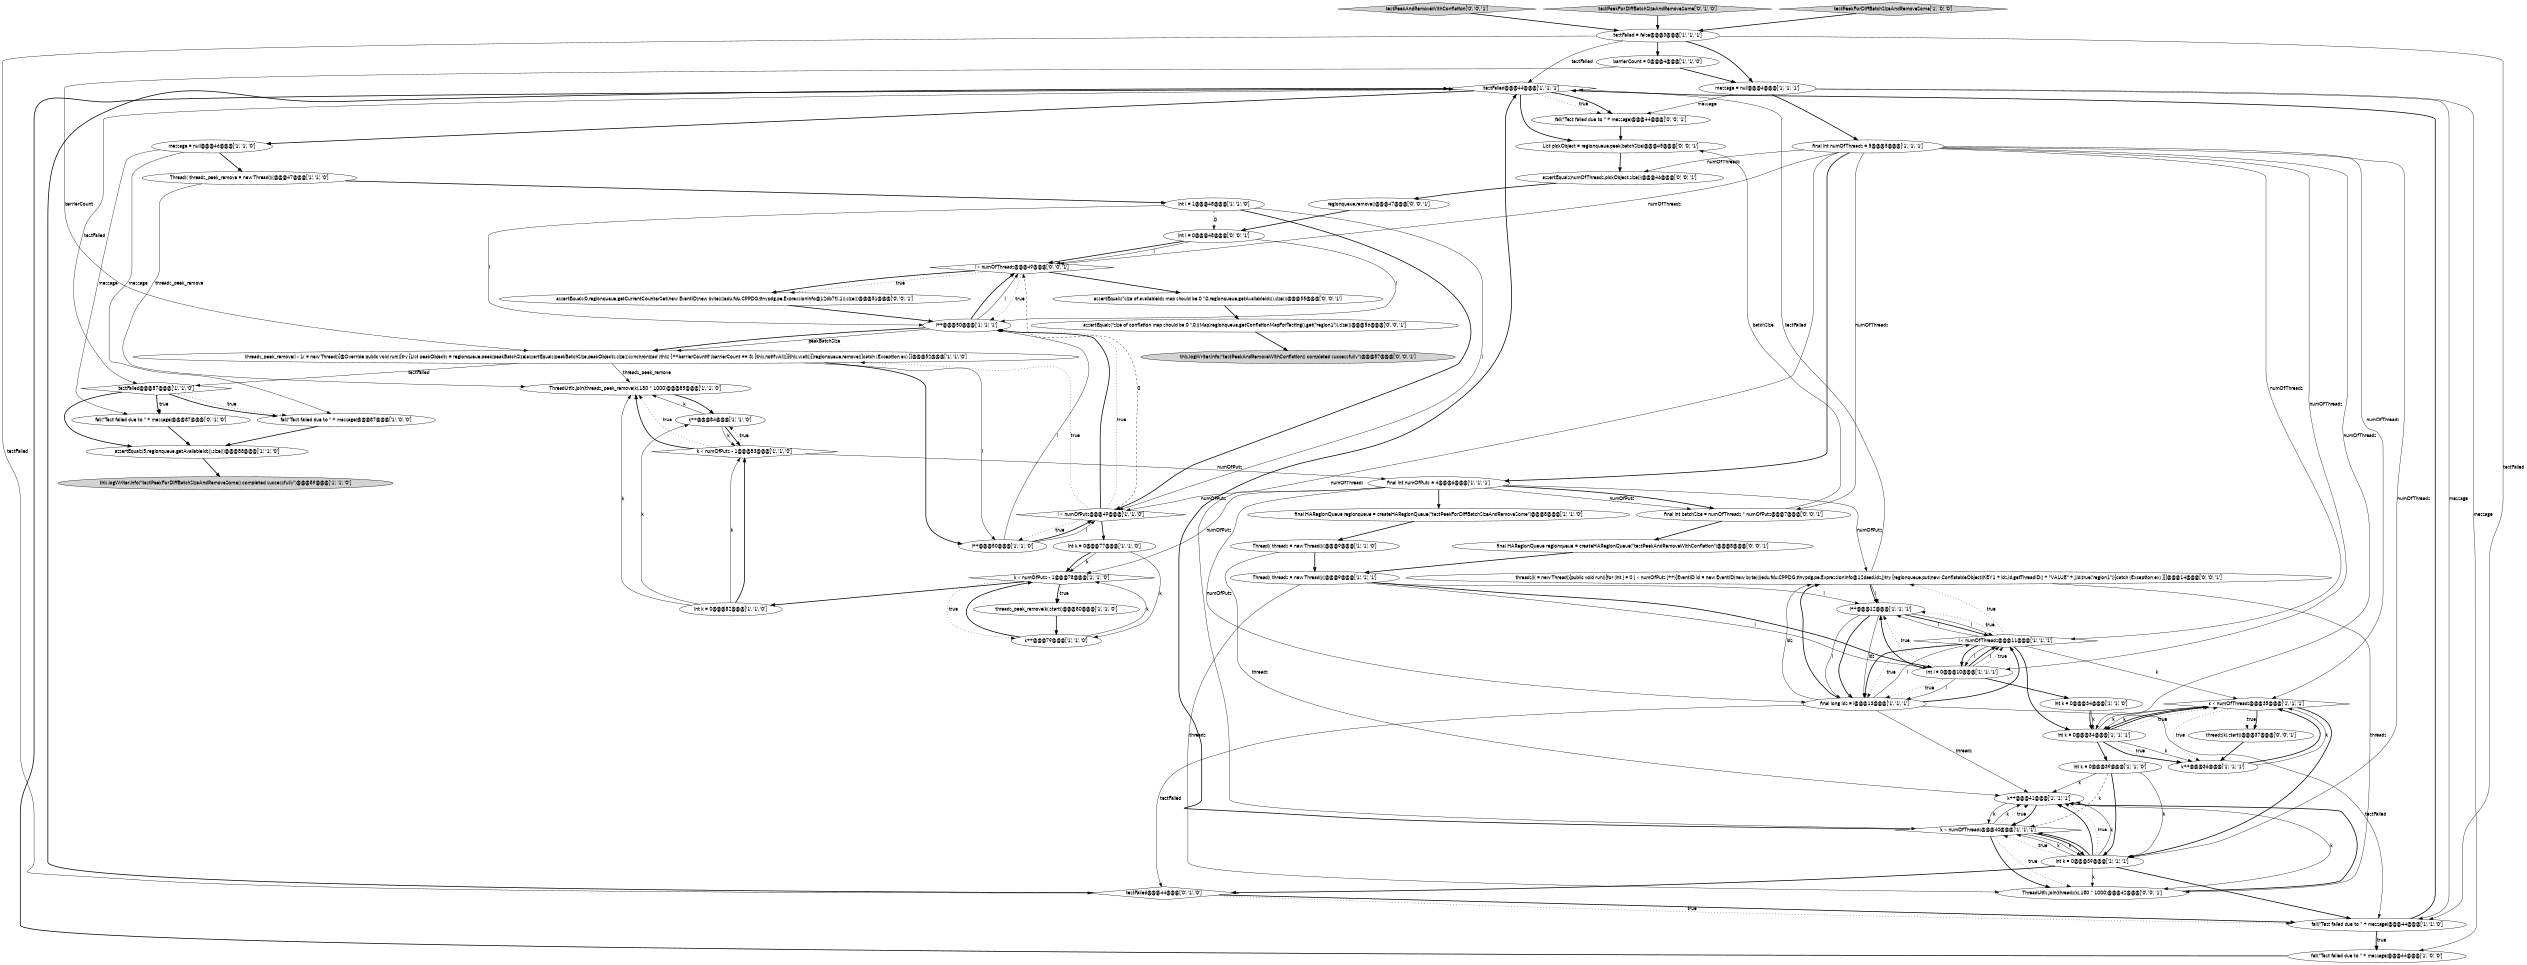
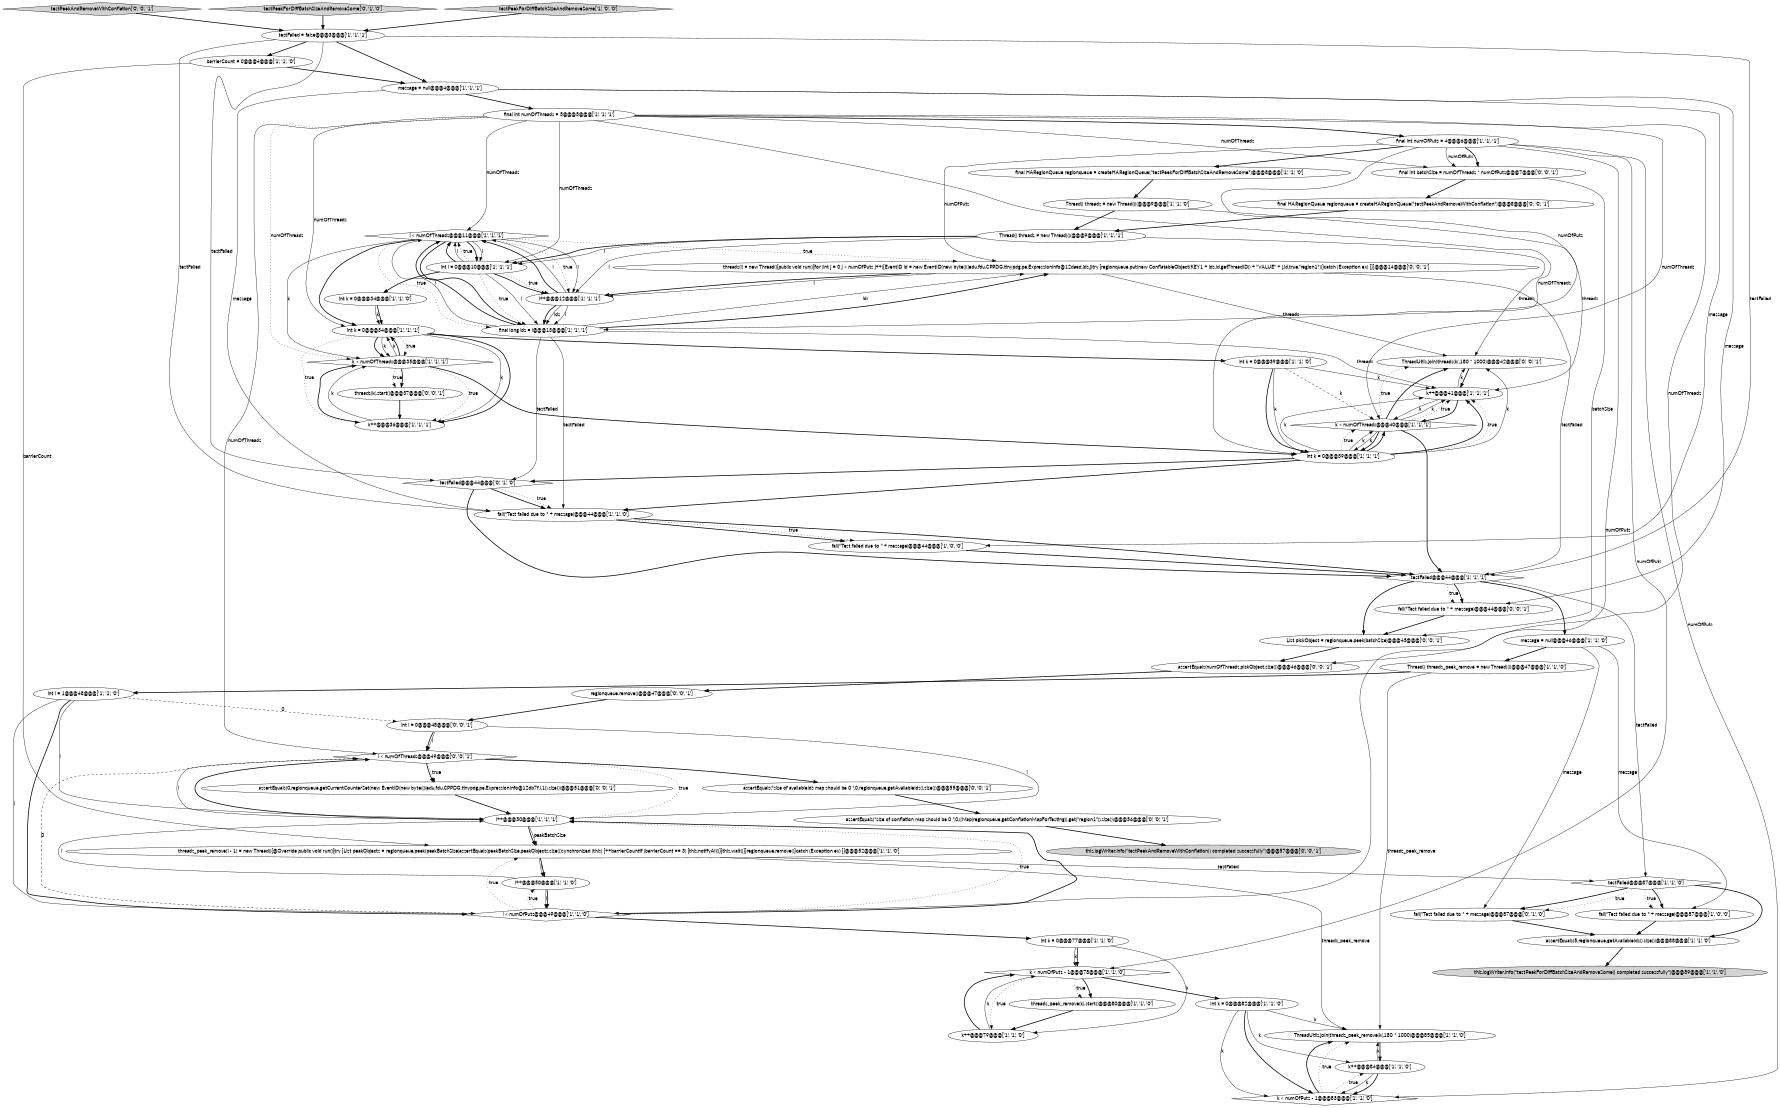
edge "final int numOfThreads = 5@@@5@@@['1', '1', '1']" -> "k < numOfThreads@@@35@@@['1', '1', '1']": style solid -> dotted
edge "k < numOfPuts - 1@@@83@@@['1', '1', '0']" -> "final int numOfPuts = 4@@@6@@@['1', '1', '1']": reversed
